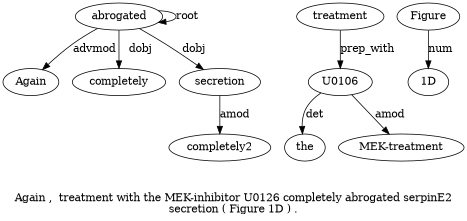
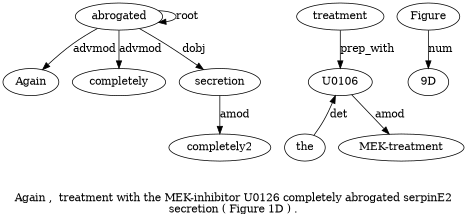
edge "abrogated" -> "completely": label "dobj" -> "advmod"
node "1D": label "1D" -> "9D"
edge "U0106" -> "the": reversed
